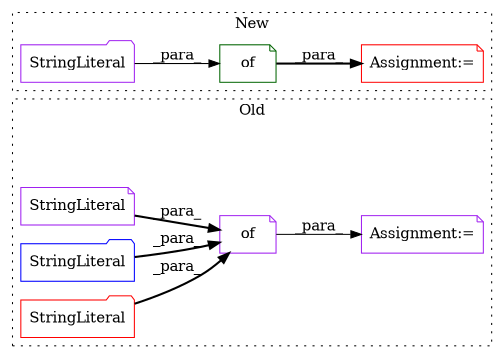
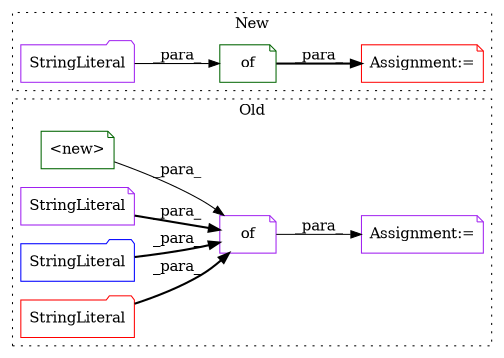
node "<new>": added
